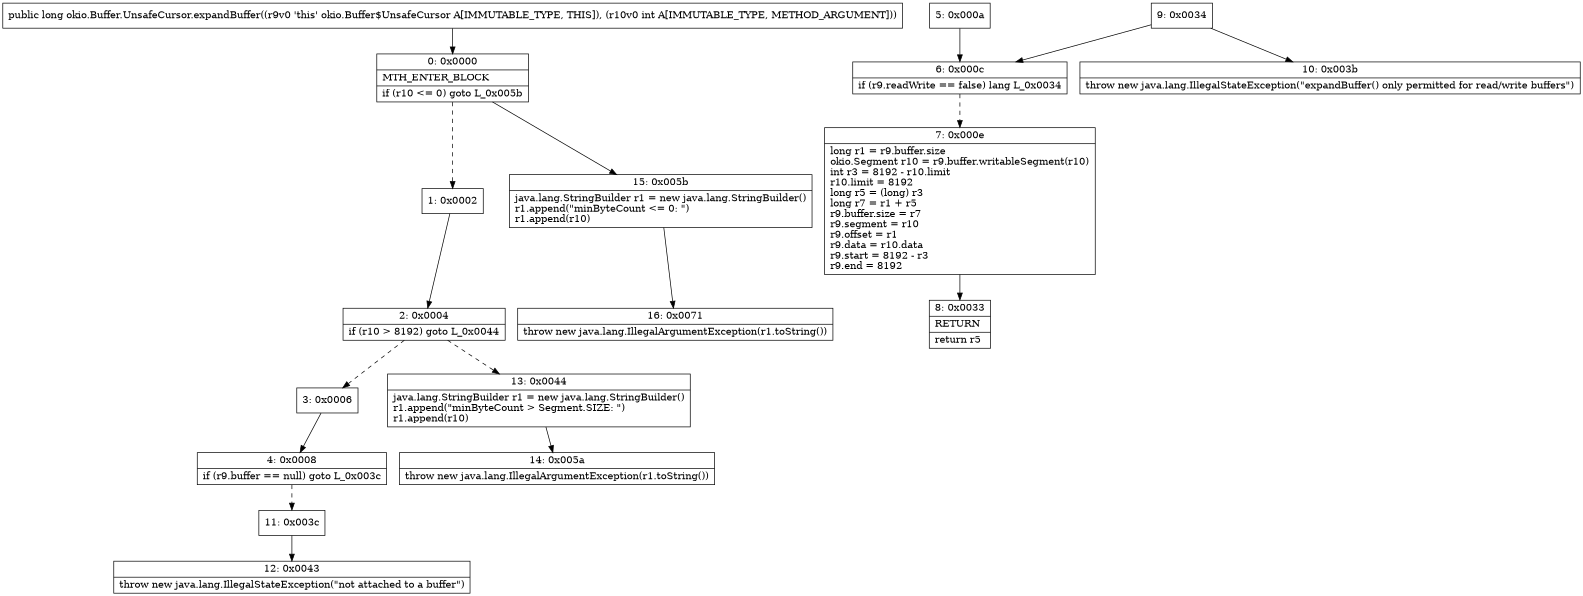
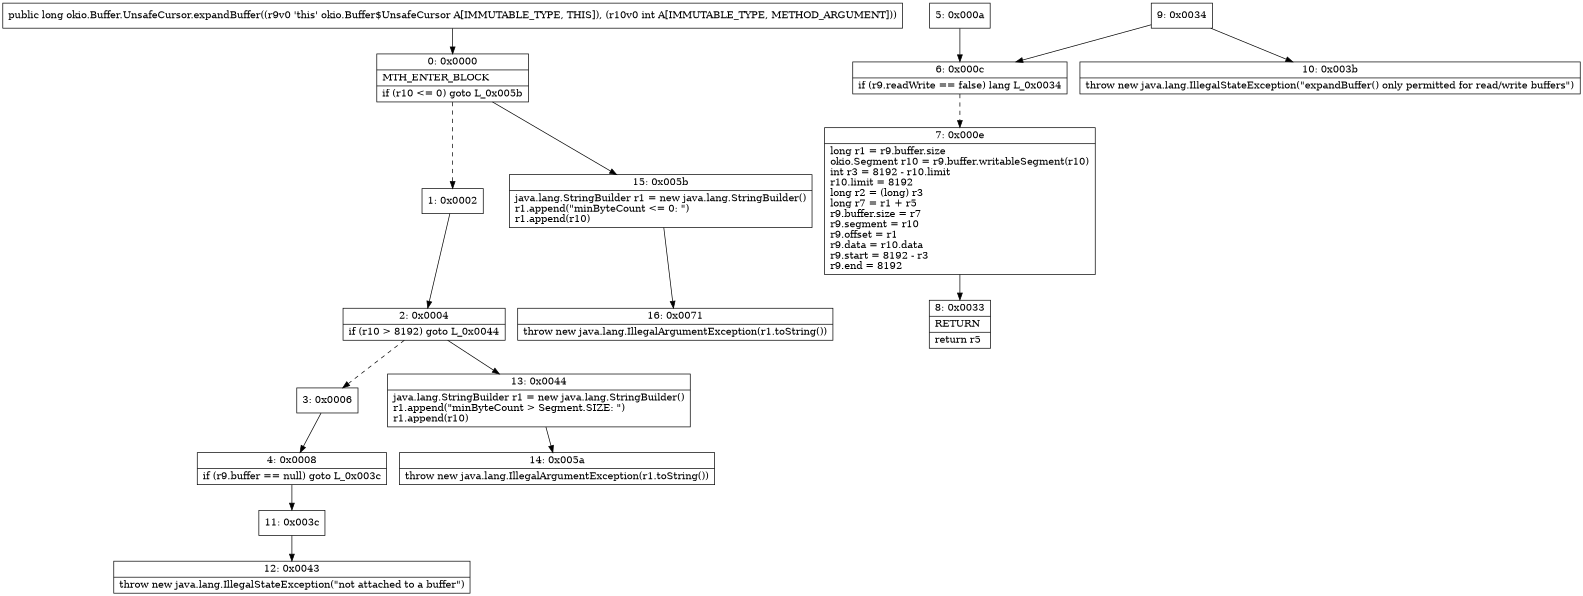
node "7: 0x000e": text "long r5 = (long) r3" -> "long r2 = (long) r3"
edge "2: 0x0004" -> "13: 0x0044": style dashed -> solid
edge "4: 0x0008" -> "11: 0x003c": style dashed -> solid
